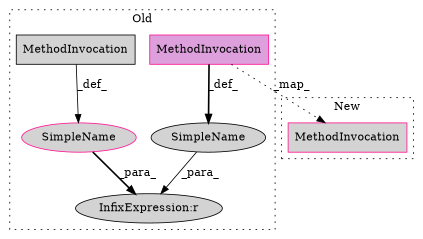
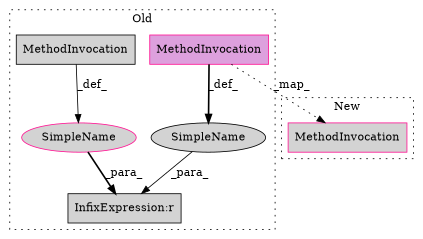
node "InfixExpression:r": shape ellipse -> box
